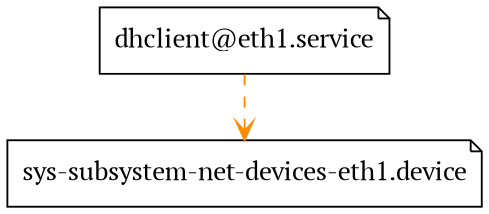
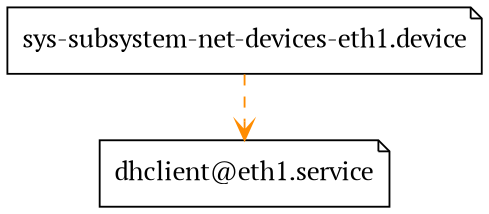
edge "dhclient@eth1.service" -> "sys-subsystem-net-devices-eth1.device": reversed
